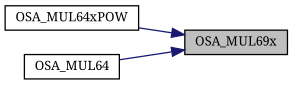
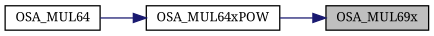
edge "OSA_MUL64" -> "OSA_MUL69x": now "OSA_MUL64" -> "OSA_MUL64xPOW"
